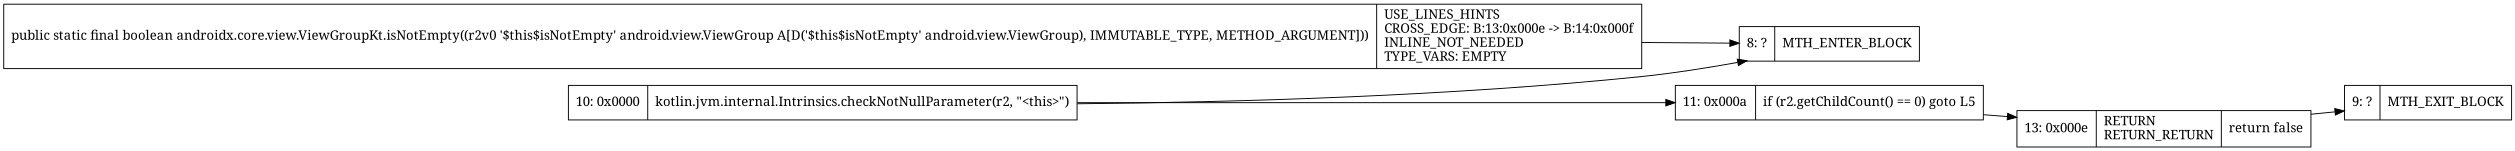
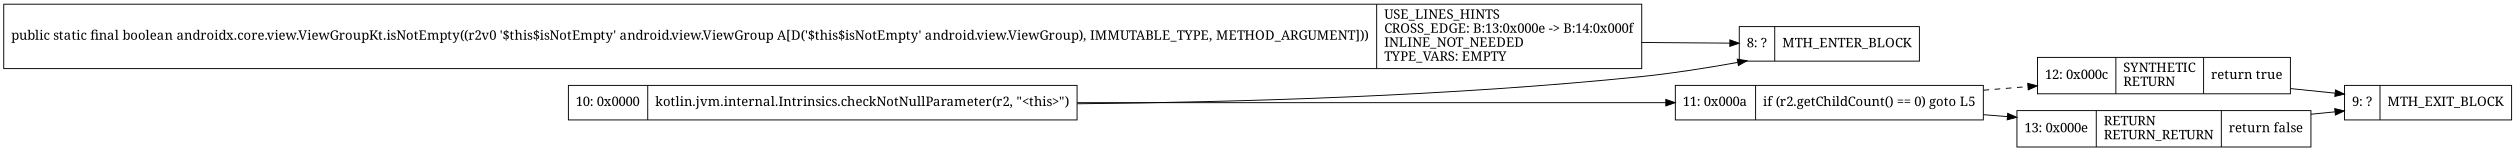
node "12: 0x000c": added
